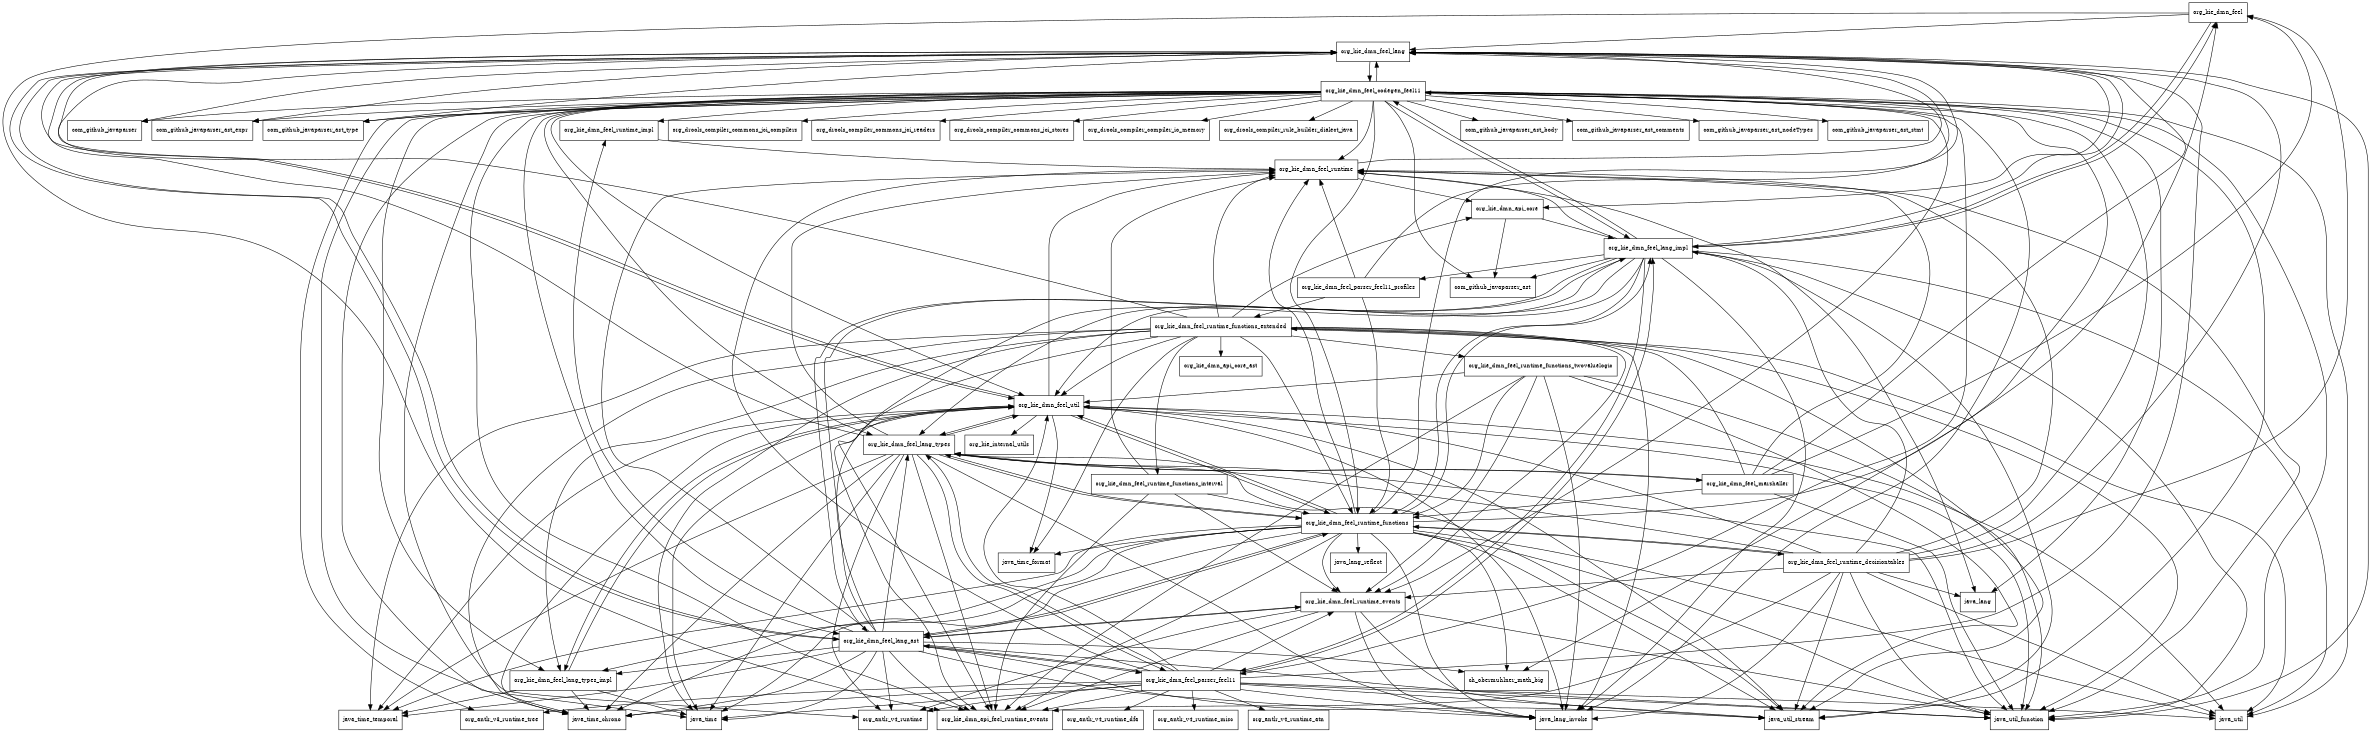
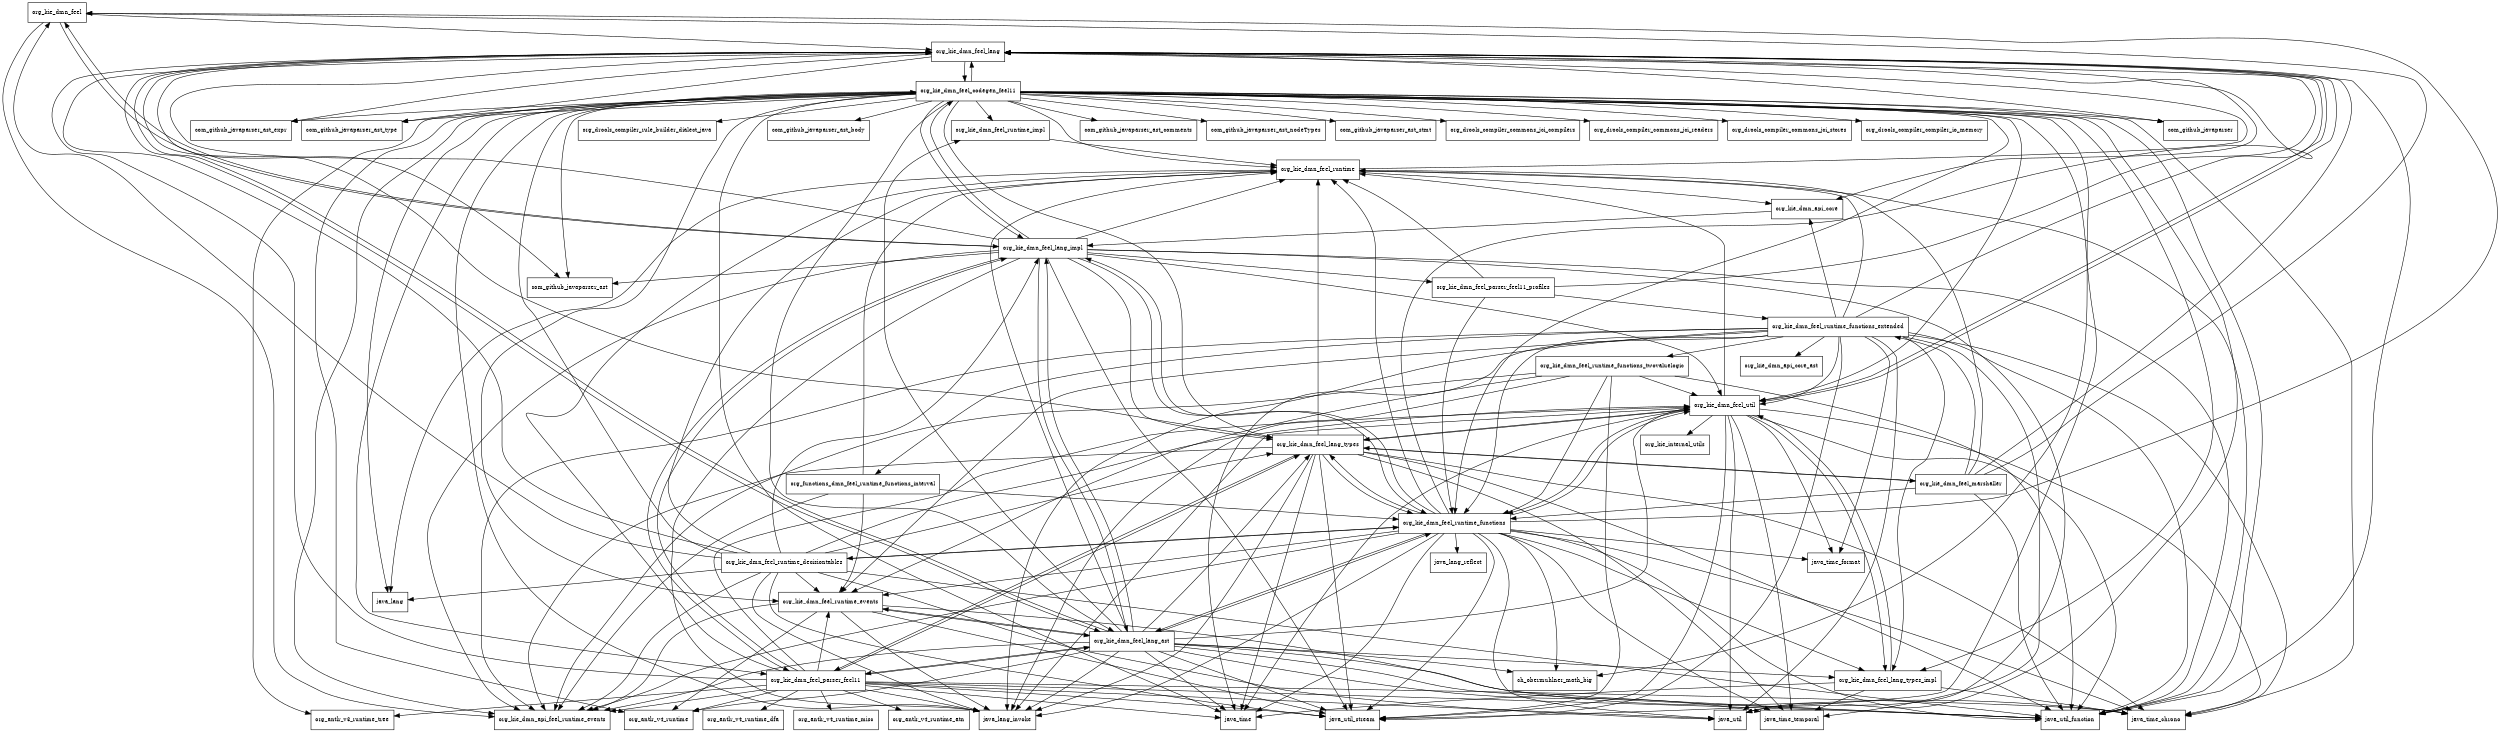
edge "org_kie_dmn_api_core" -> "com_github_javaparser_ast": now "org_kie_dmn_feel_lang" -> "com_github_javaparser_ast"
node "org_kie_dmn_feel_runtime_functions_interval": label "org_kie_dmn_feel_runtime_functions_interval" -> "org_functions_dmn_feel_runtime_functions_interval"
edge "org_kie_dmn_feel_lang_types" -> "org_antlr_v4_runtime": removed
